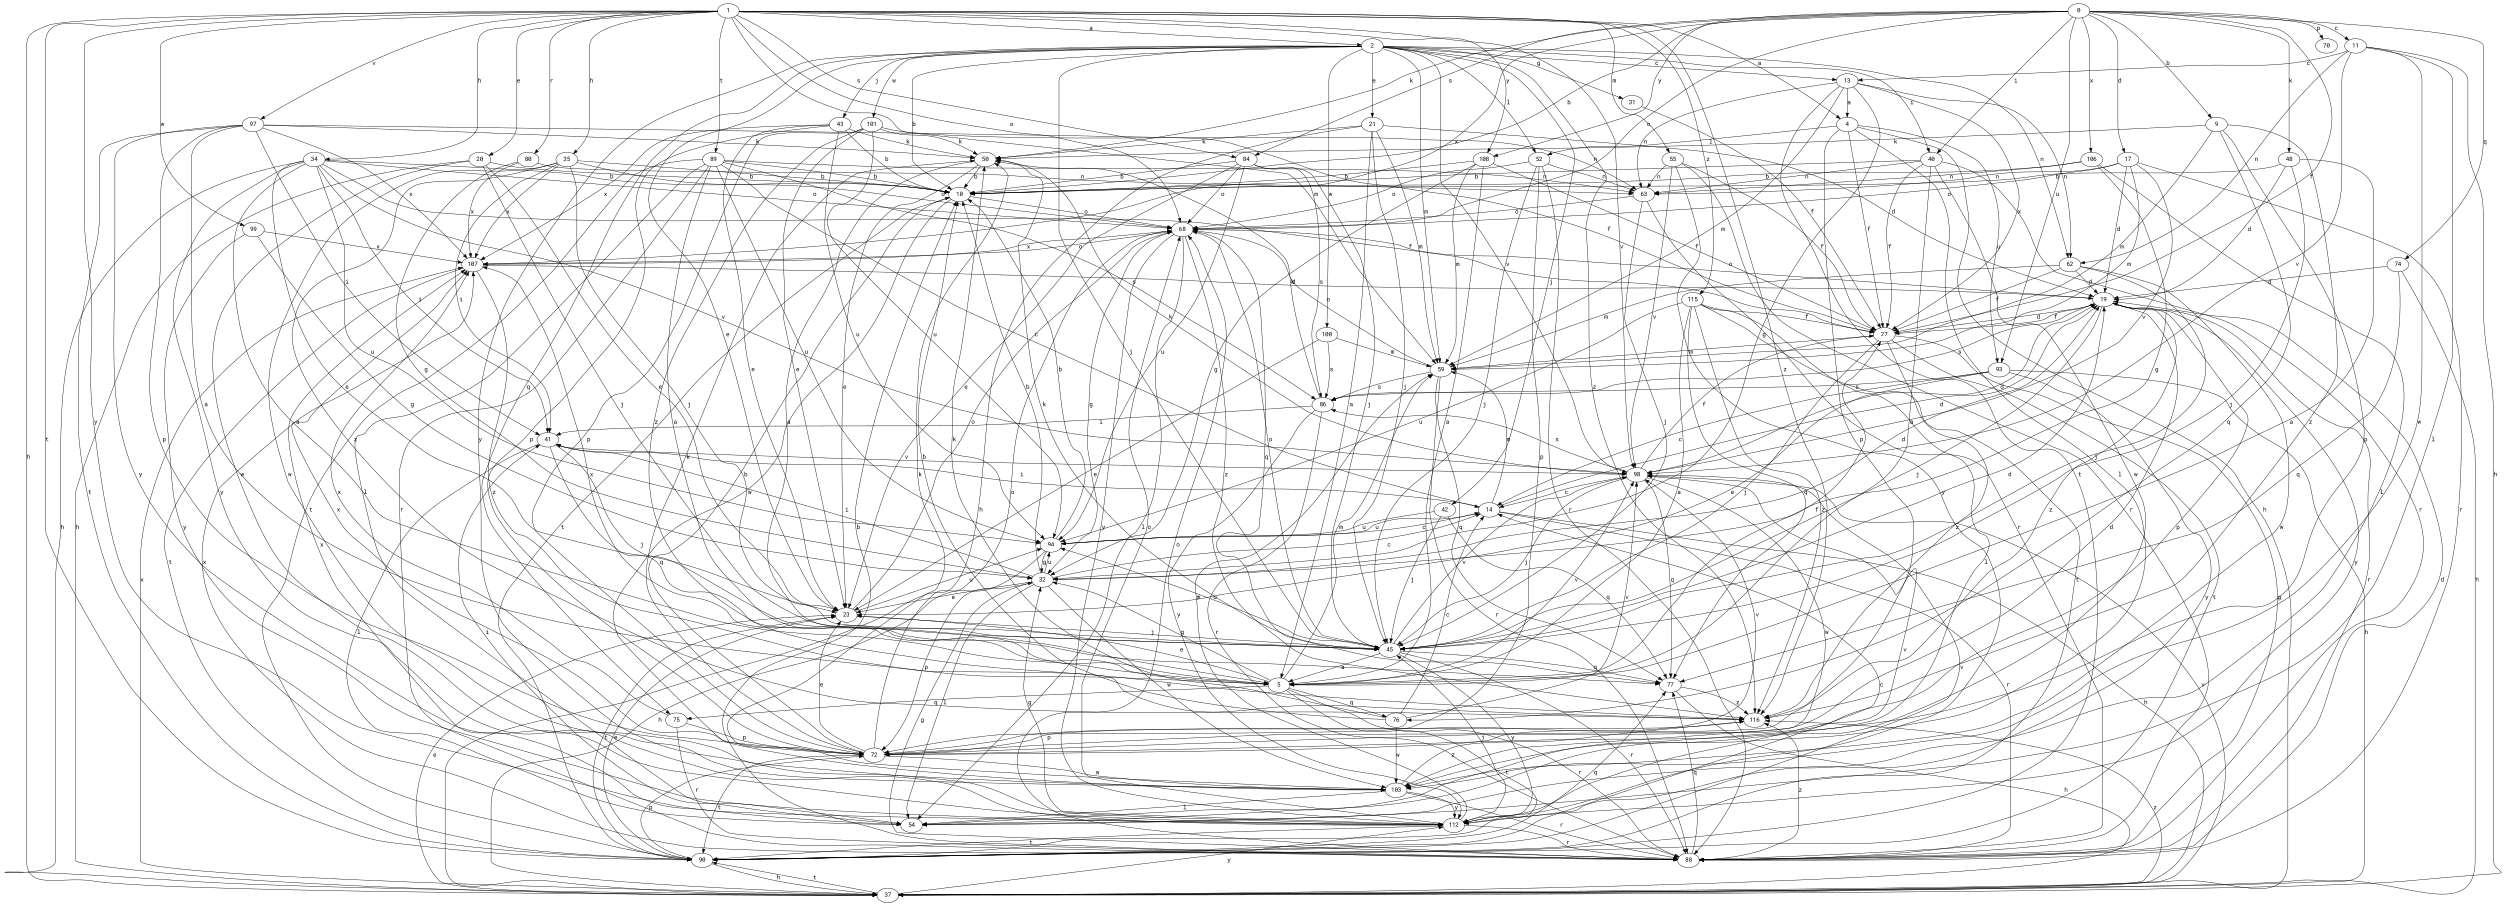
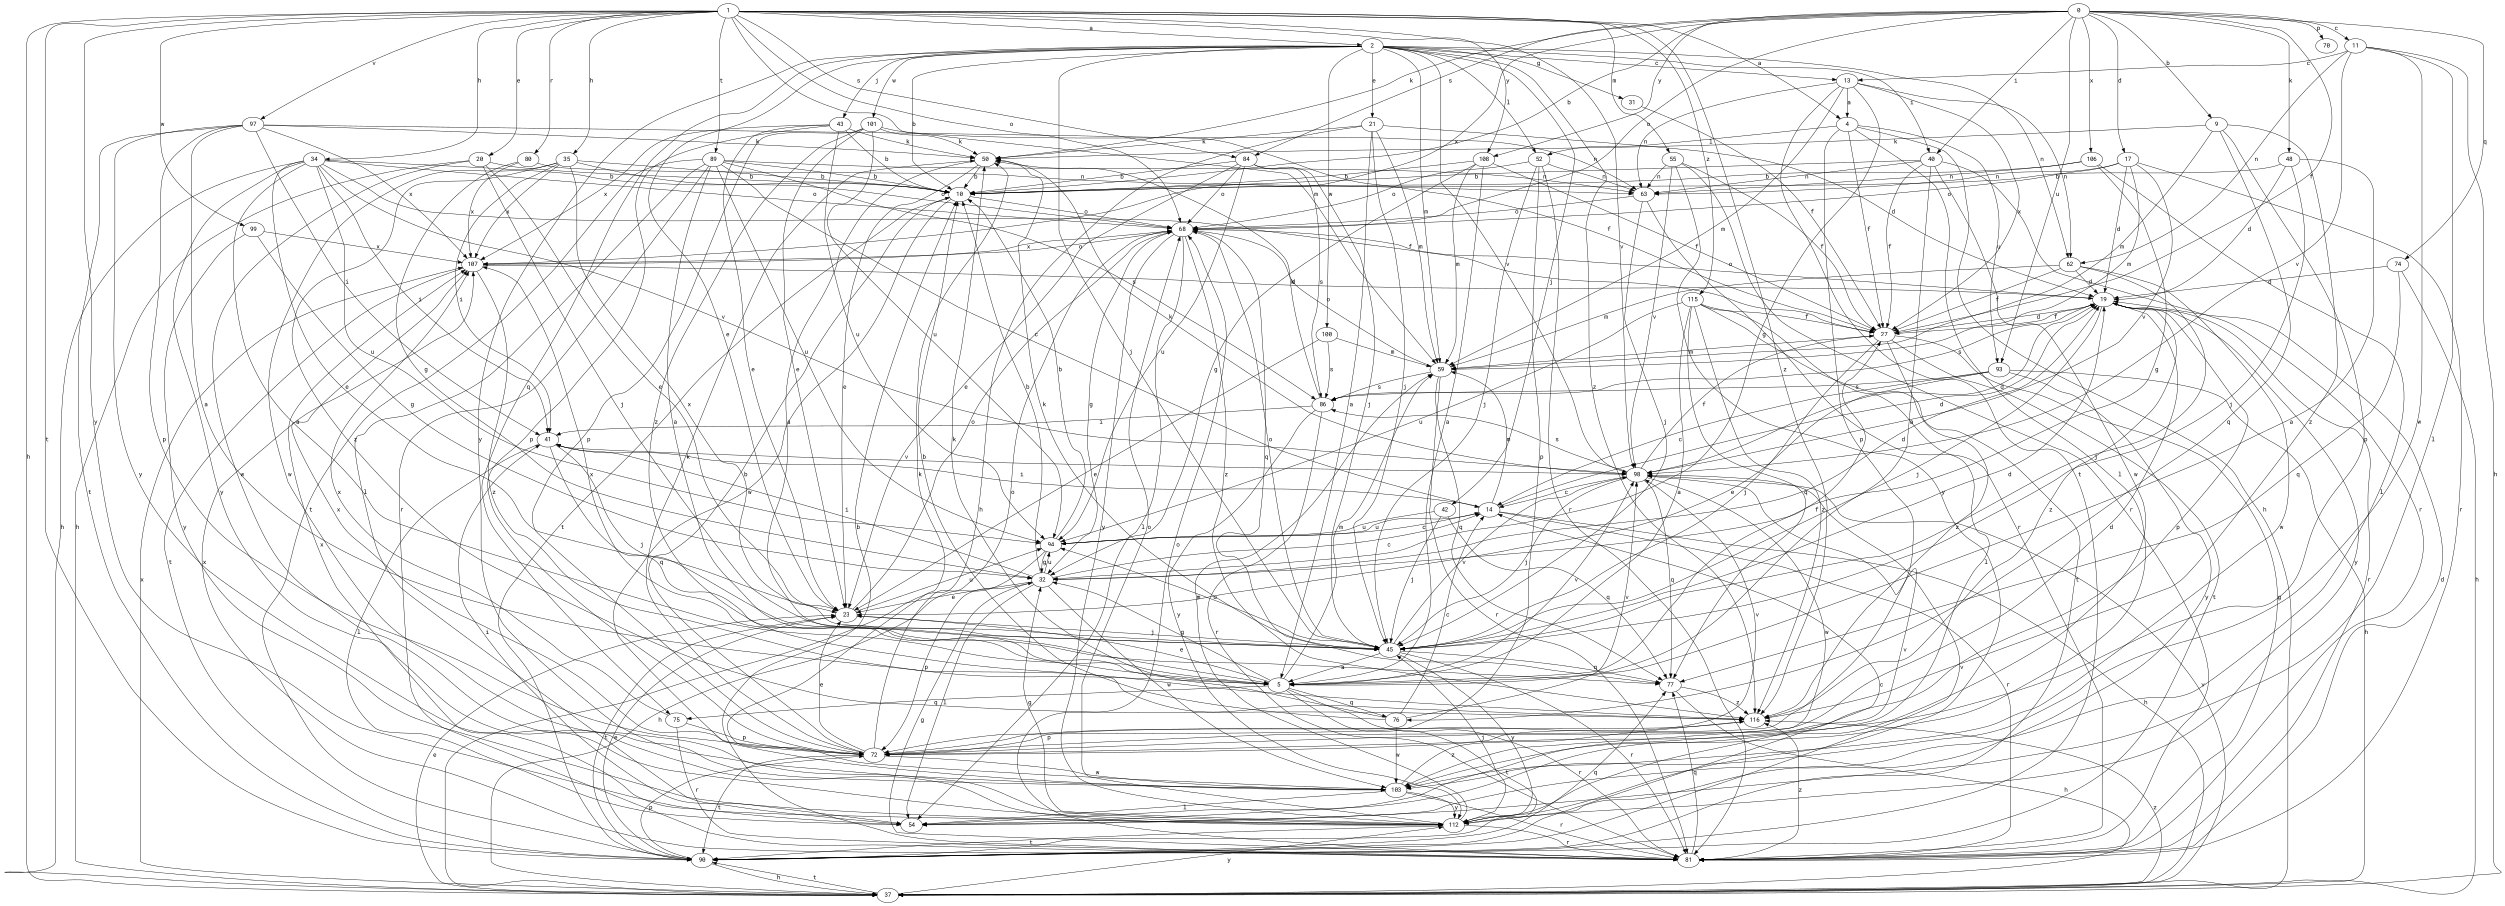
edge "35" -> "45": label "j" -> "x"
node "88": label "88" -> "81"
